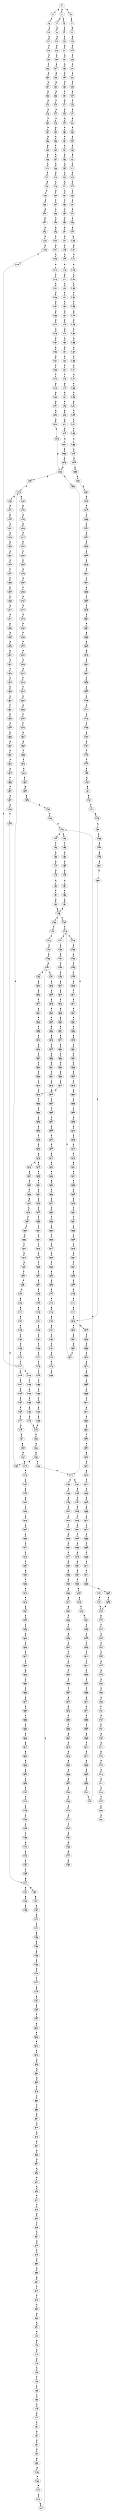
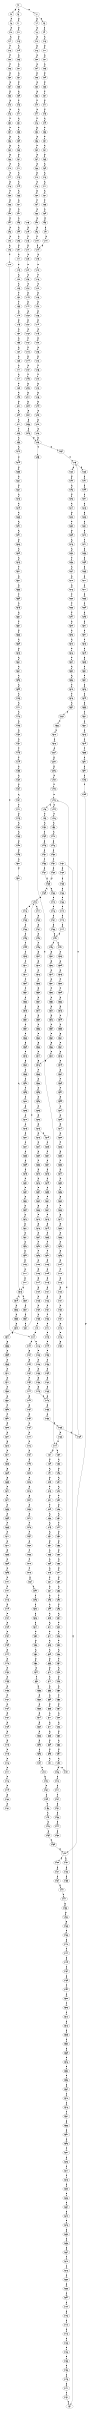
edge "S101" -> "S105": now "S101" -> "S104"
edge "S695" -> "S713": now "S695" -> "S701"
edge "S754" -> "S757": reversed
